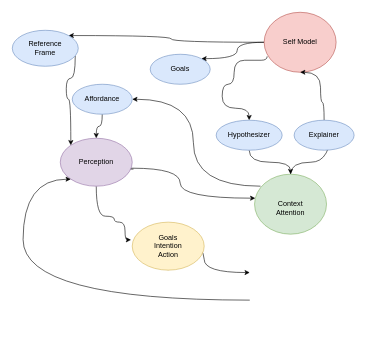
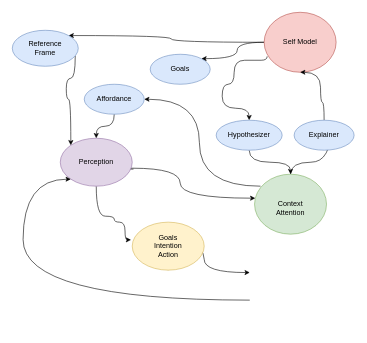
node "Affordance": moved (102, 99) -> (114, 99)
